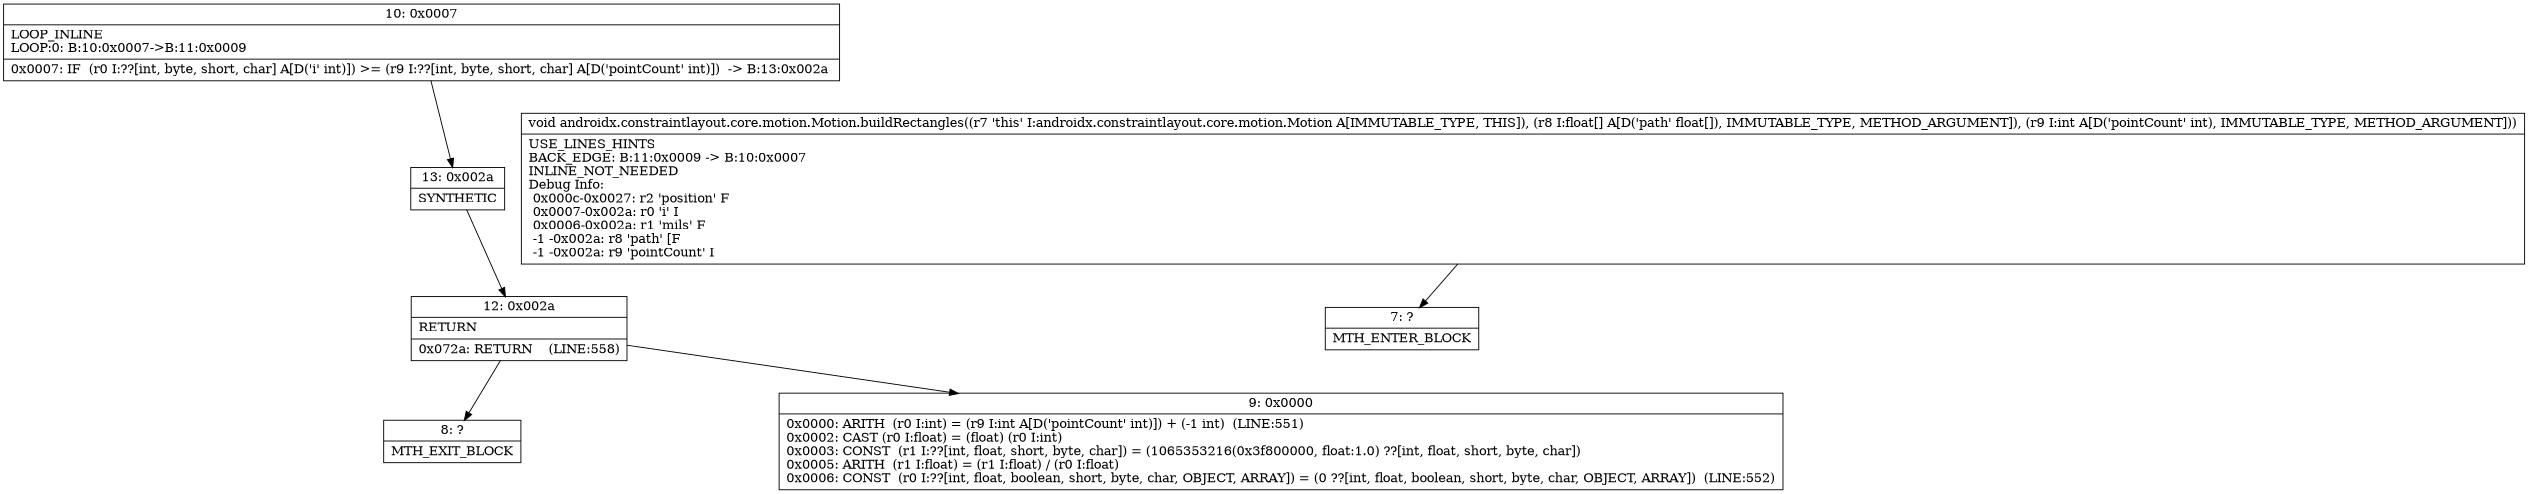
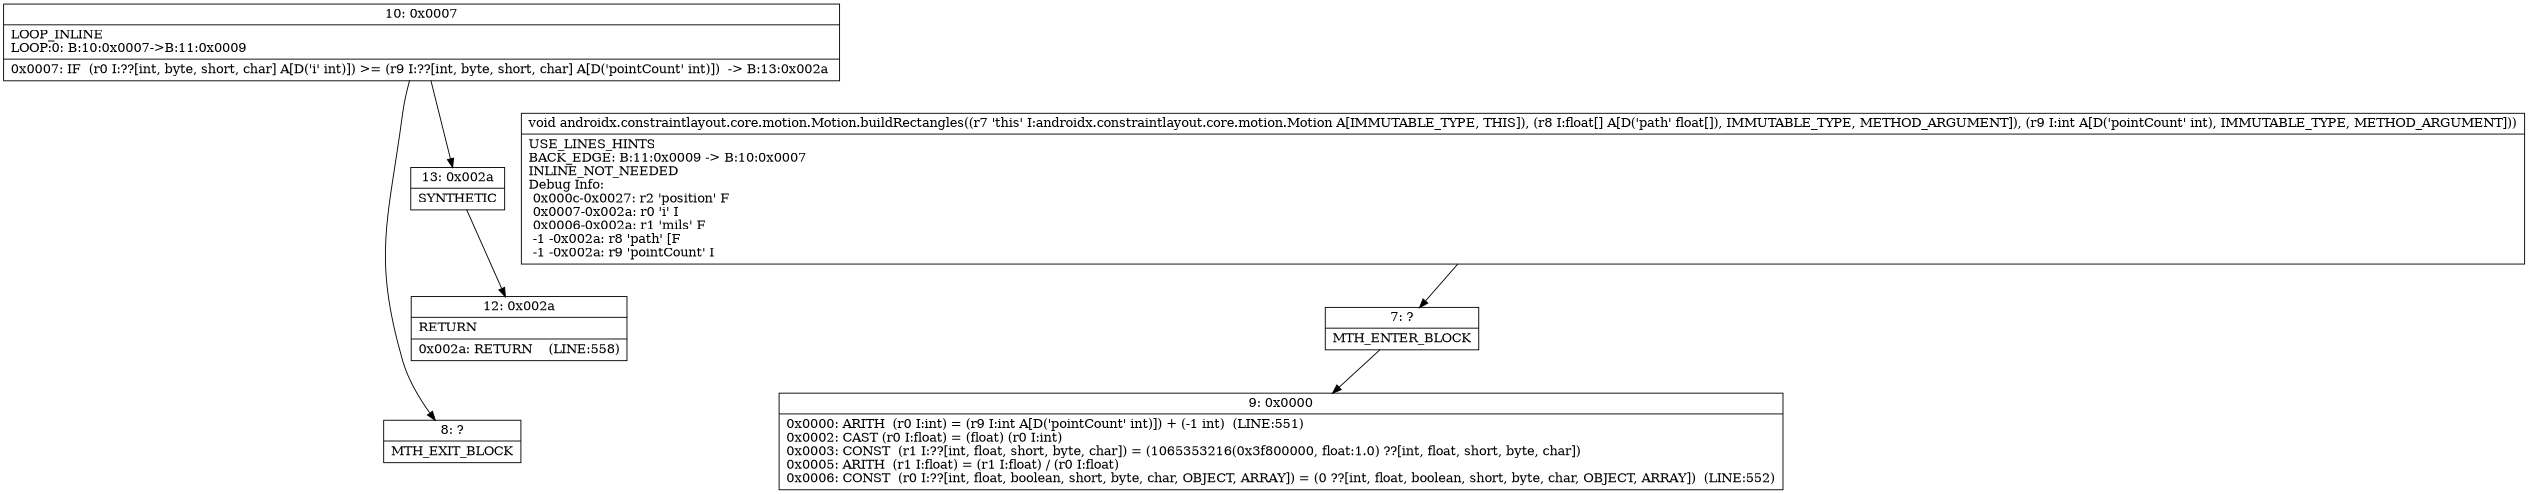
node "12: 0x002a": text "0x072a: RETURN    (LINE:558)" -> "0x002a: RETURN    (LINE:558)"
edge "12: 0x002a" -> "9: 0x0000": now "7: ?" -> "9: 0x0000"
edge "12: 0x002a" -> "8: ?": now "10: 0x0007" -> "8: ?"
